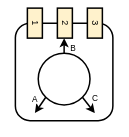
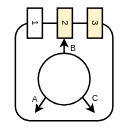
node "1": fillcolor #fff2cc -> #ffffff
